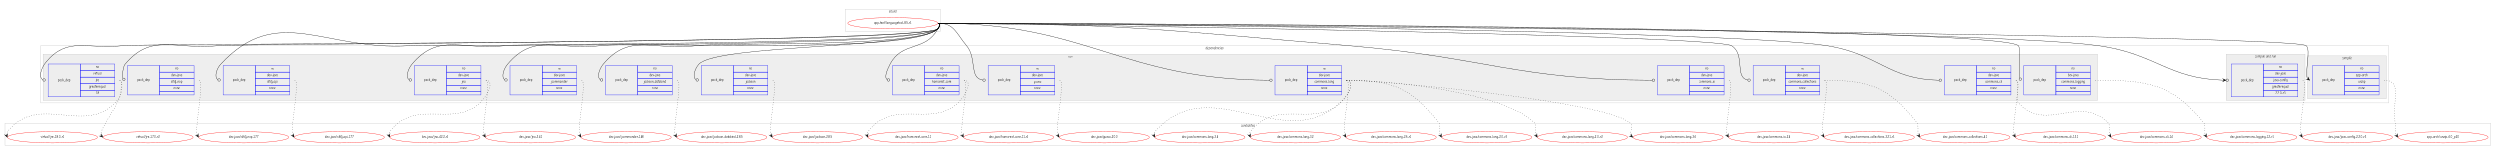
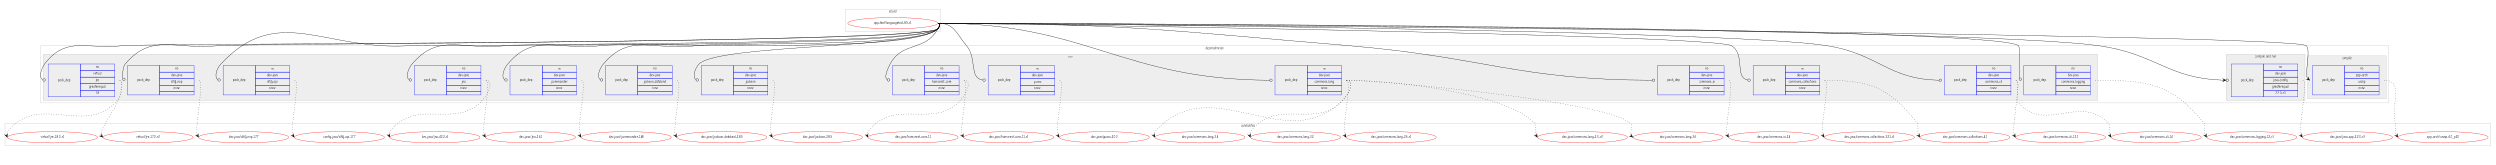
node "dev-java/slf4j-api-1.7.7": label "dev-java/slf4j-api-1.7.7" -> "config-java/slf4j-api-1.7.7"
node "dev-java/commons-lang-2.0-r3": removed
node "dev-java/java-config-2.2.0-r3": label "dev-java/java-config-2.2.0-r3" -> "dev-java/java-app-2.2.0-r3"
